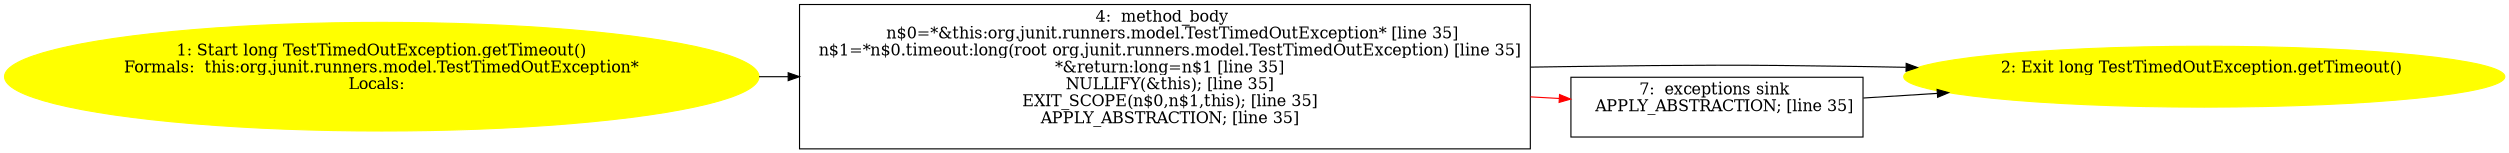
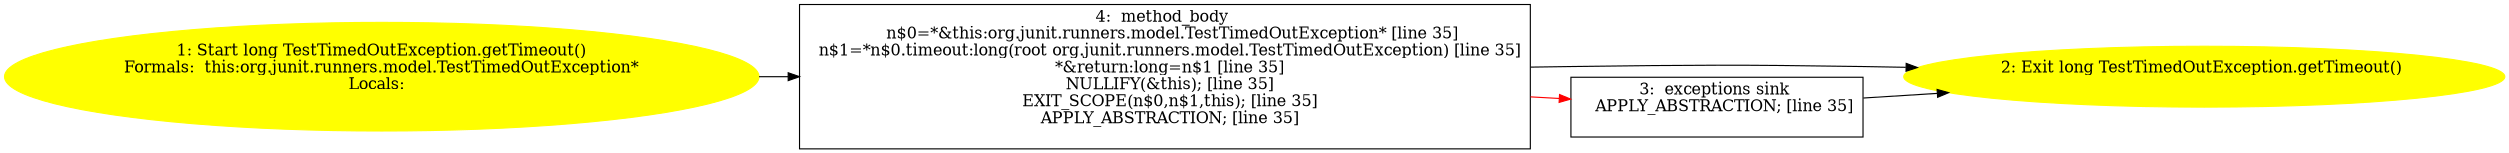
node "7:  exceptions sink APPLY_ABSTRACTION; [line 35]": label "7:  exceptions sink APPLY_ABSTRACTION; [line 35]" -> "3:  exceptions sink APPLY_ABSTRACTION; [line 35]"
